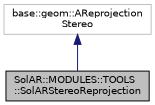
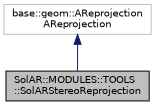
node "base::geom::AReprojection Stereo": label "base::geom::AReprojection Stereo" -> "base::geom::AReprojection AReprojection"
